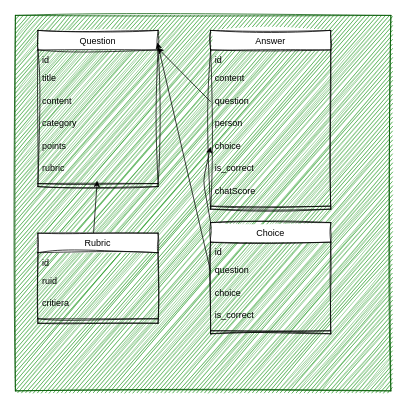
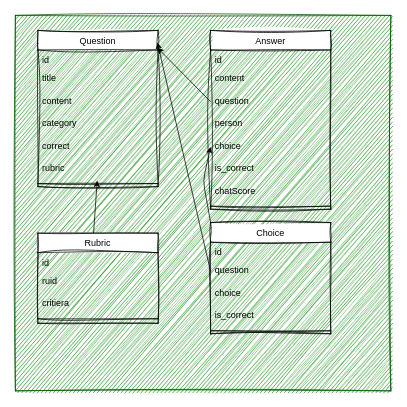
node "points": label "points" -> "correct"
